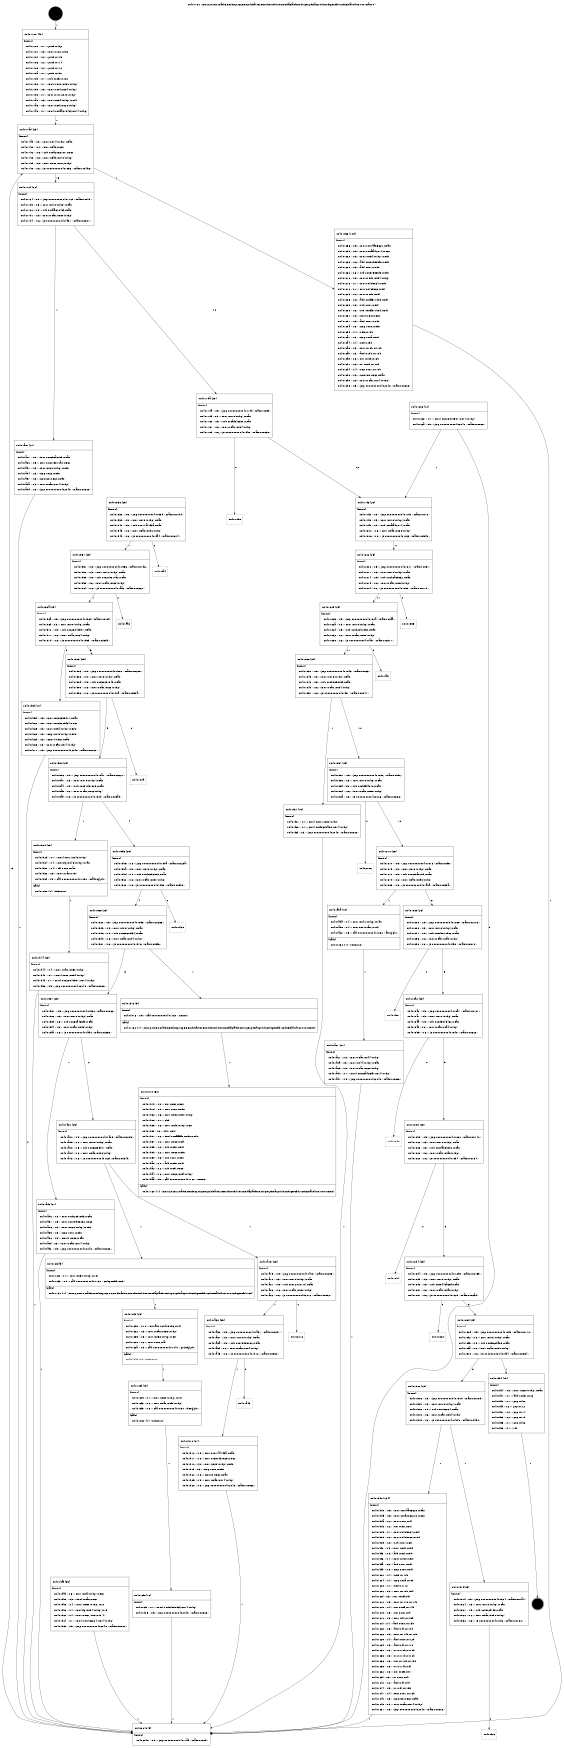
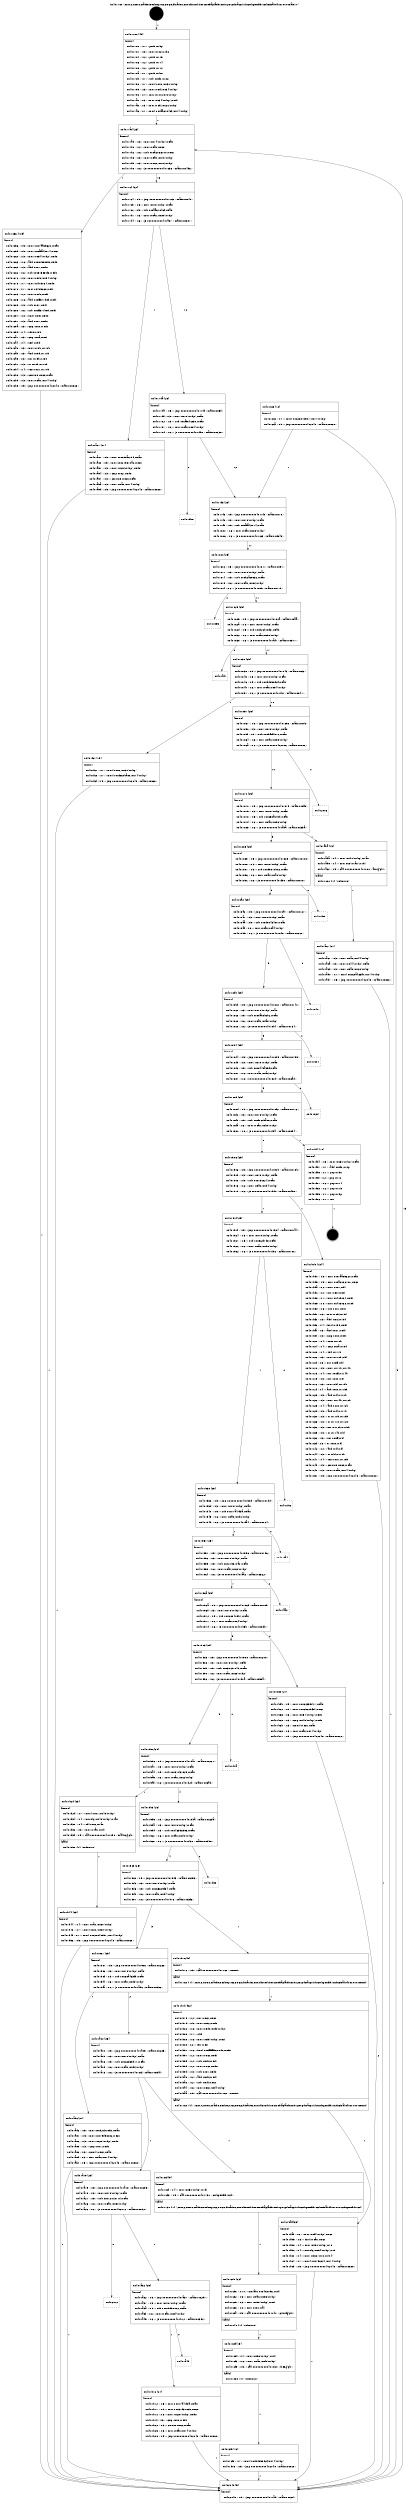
edge "0x40191f [25]" -> "0x401938 [25]": added, label "7"
edge "0x401b7b [52]" -> "0x401baf [33]": added, label "1"
